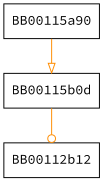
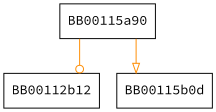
edge "BB00115b0d" -> "BB00112b12": now "BB00115a90" -> "BB00112b12"
